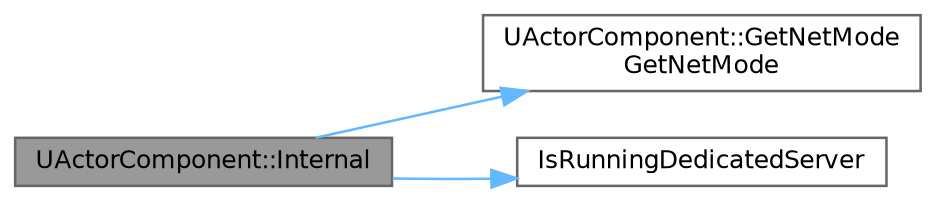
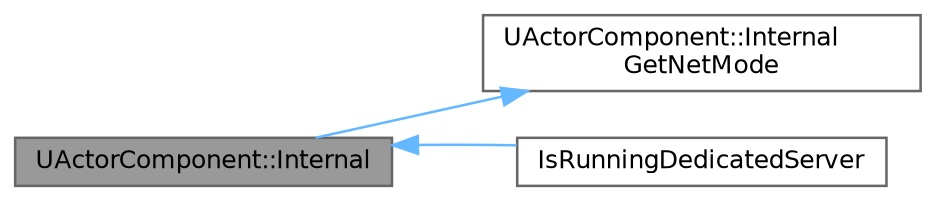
node "UActorComponent::GetNetMode GetNetMode": label "UActorComponent::GetNetMode GetNetMode" -> "UActorComponent::Internal GetNetMode"
edge "UActorComponent::Internal" -> "IsRunningDedicatedServer": reversed
